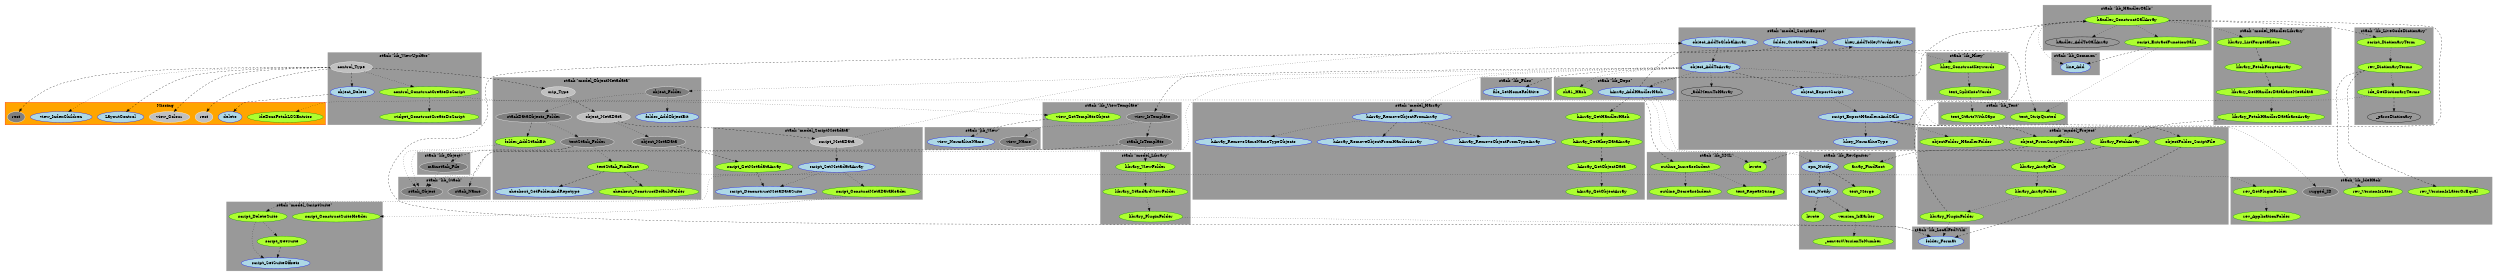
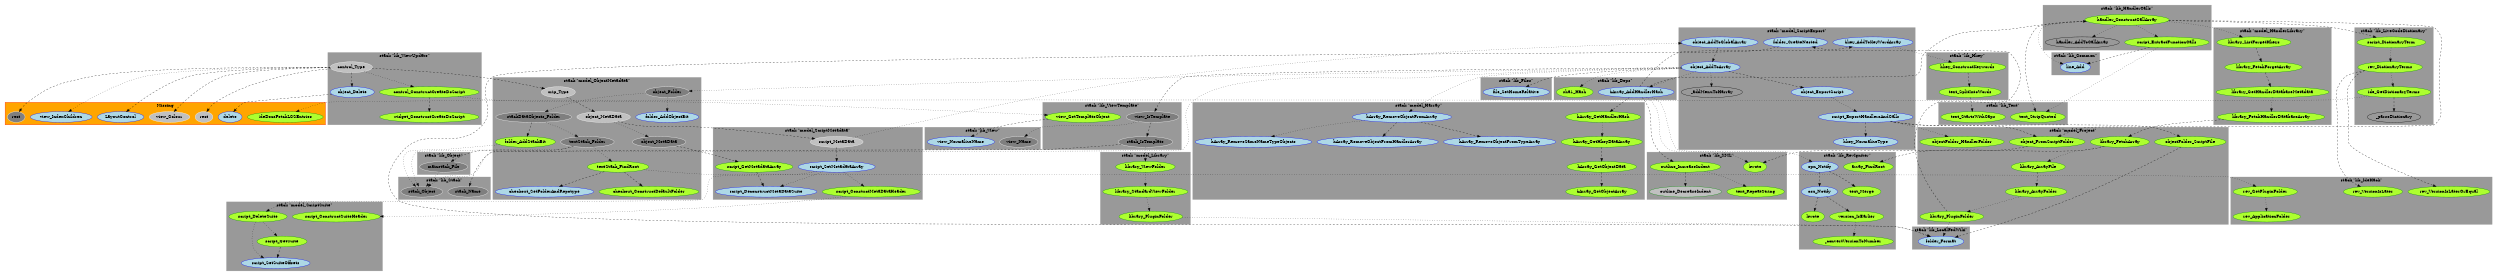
node "outline_DecreaseIndent": fillcolor GreenYellow -> grey
node "rugged_ID": removed
